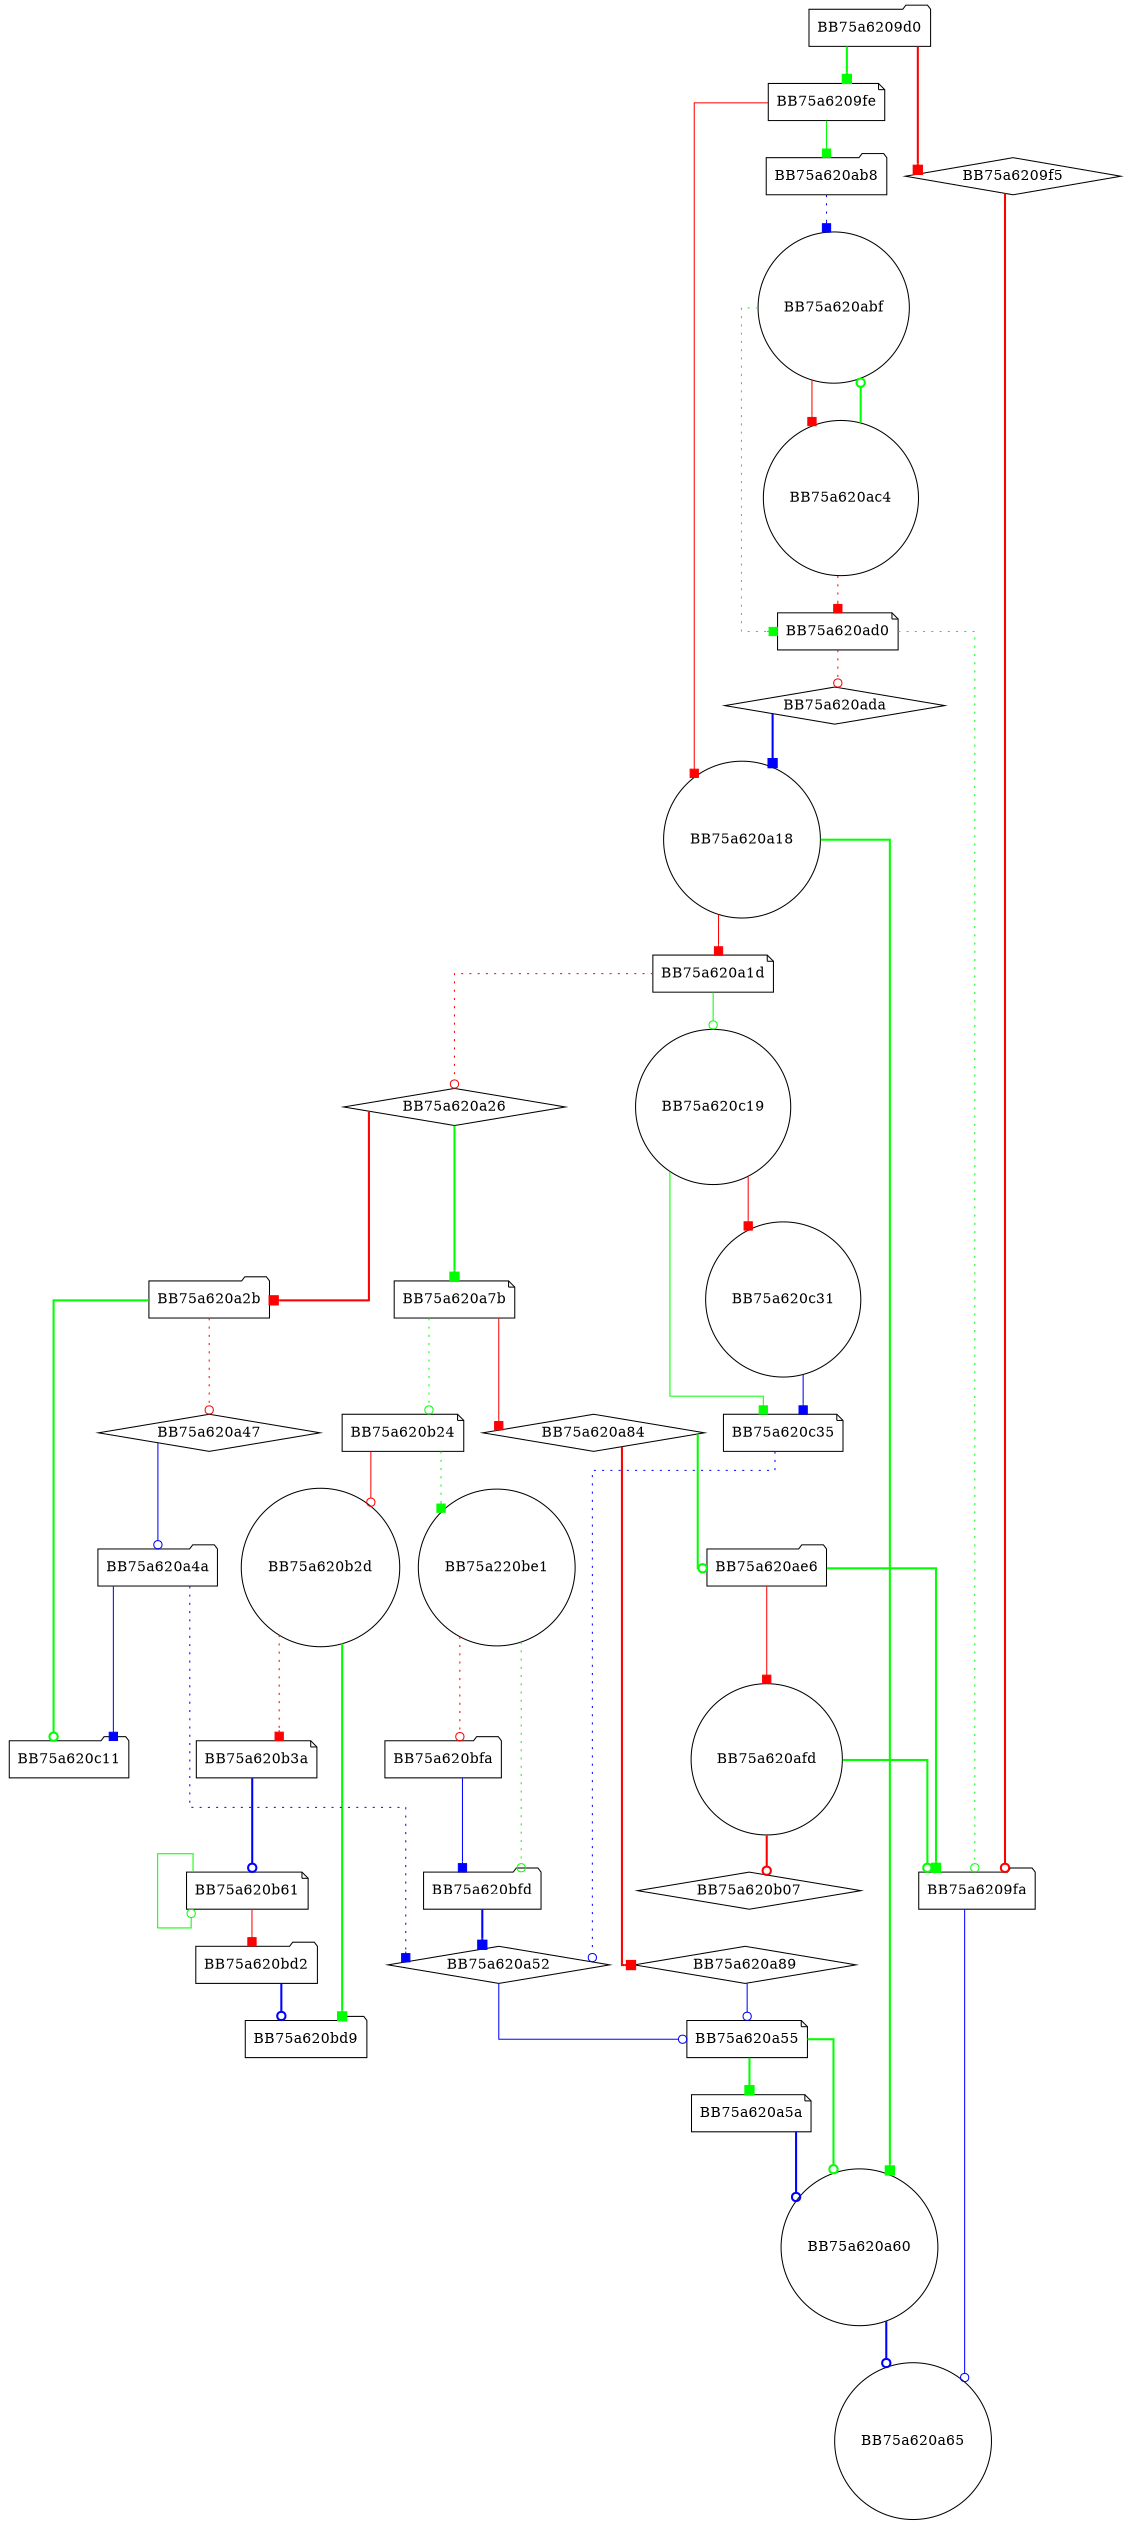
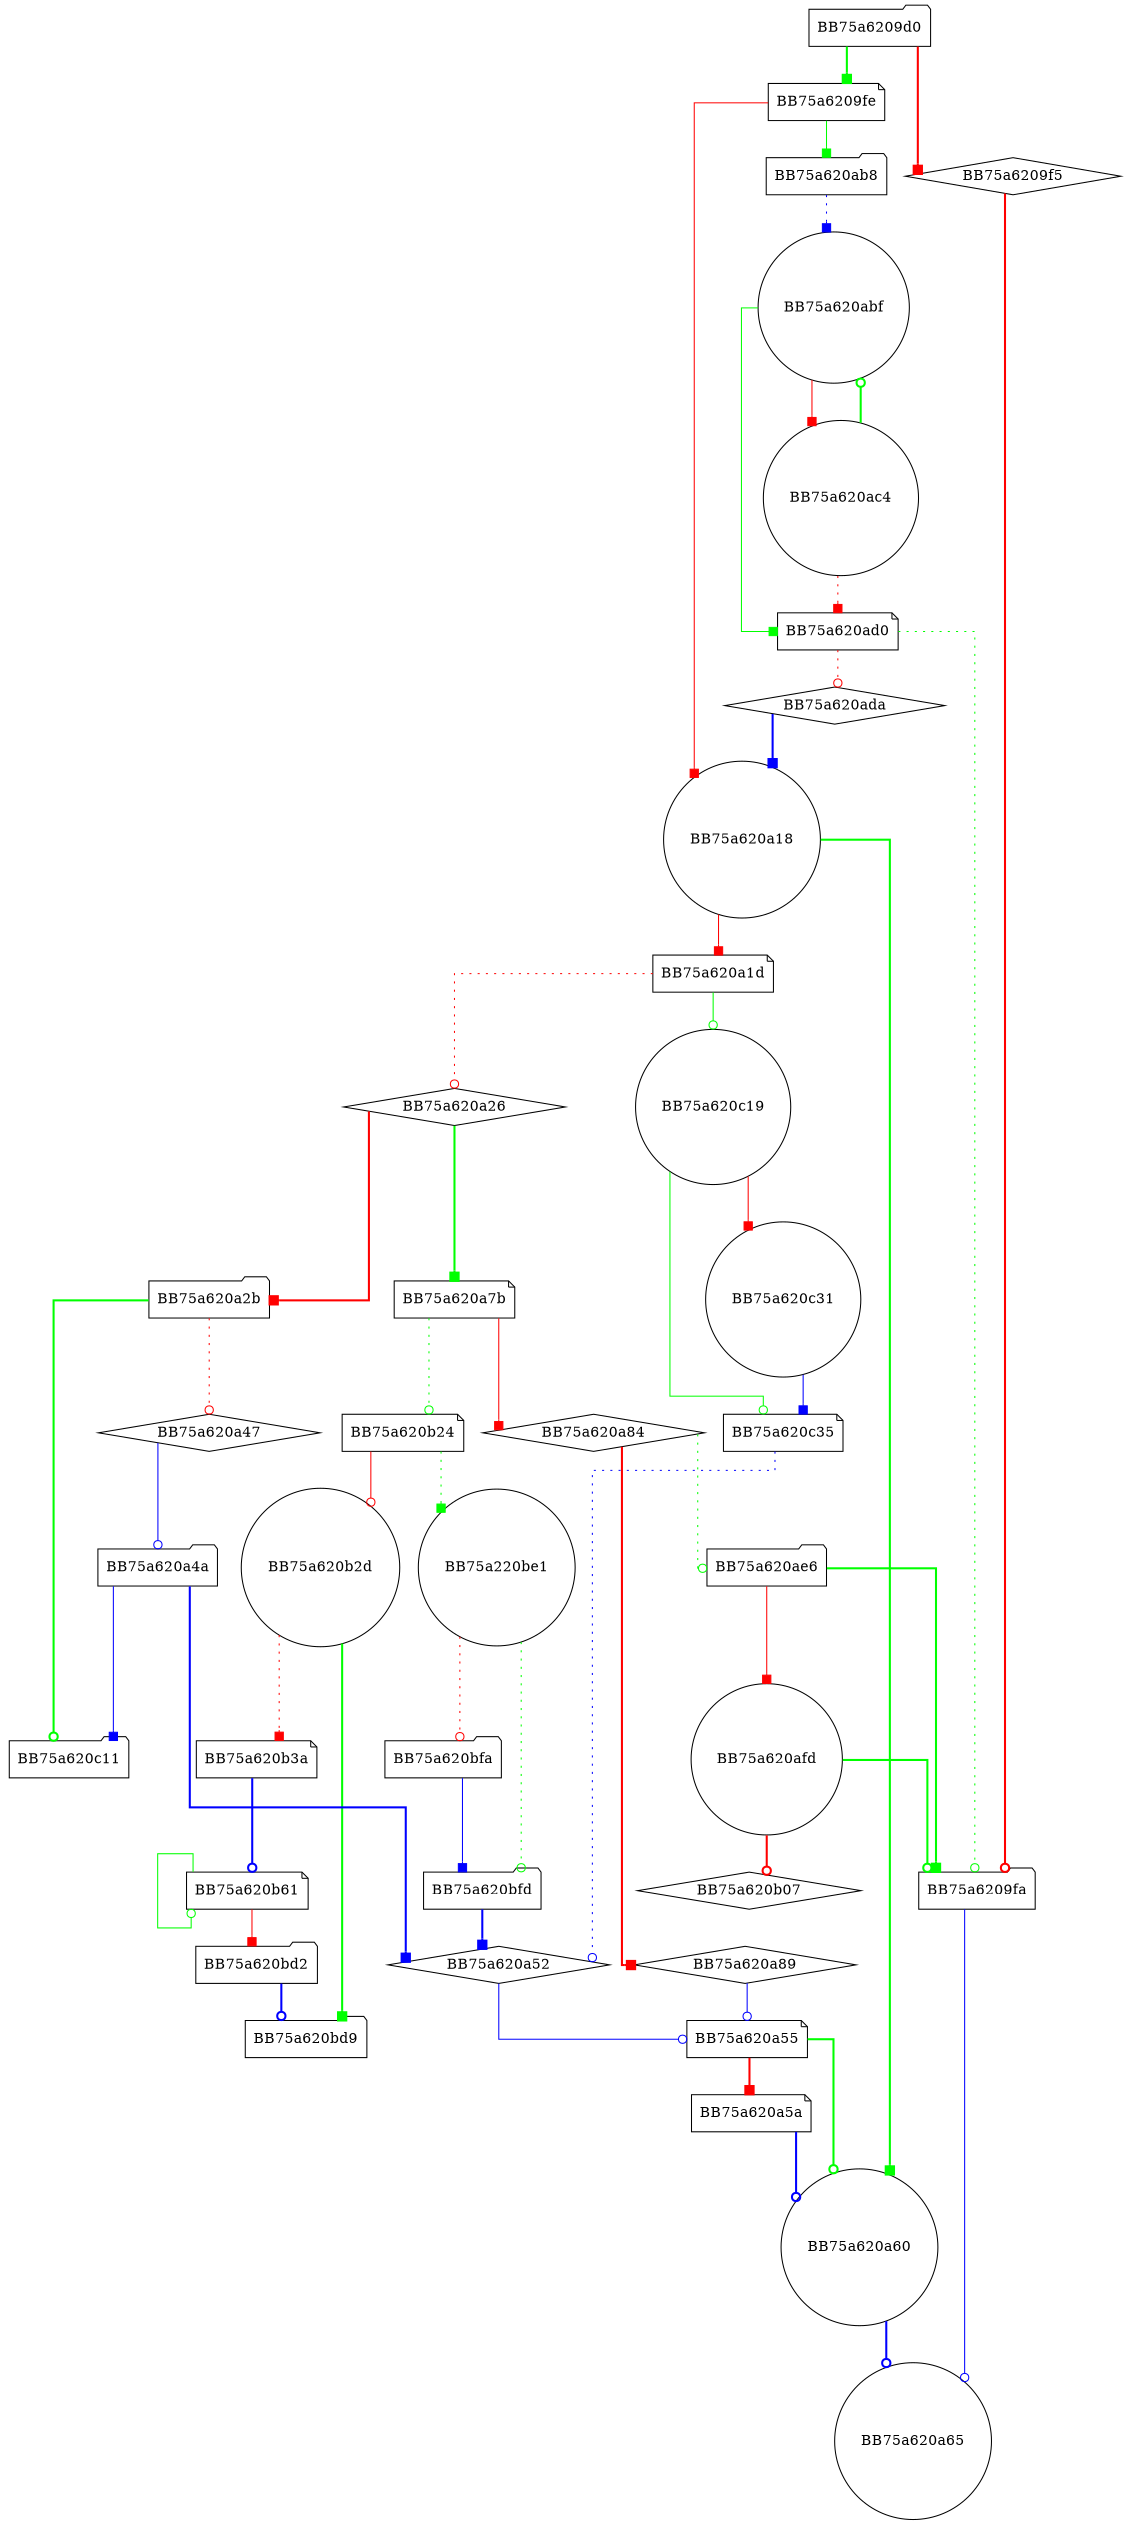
edge "BB75a620abf" -> "BB75a620ad0": style dotted -> solid
edge "BB75a620c19" -> "BB75a620c35": arrowhead box -> odot
edge "BB75a620a84" -> "BB75a620ae6": style bold -> dotted
edge "BB75a620a4a" -> "BB75a620a52": style dotted -> bold
edge "BB75a620a55" -> "BB75a620a5a": color green -> red
